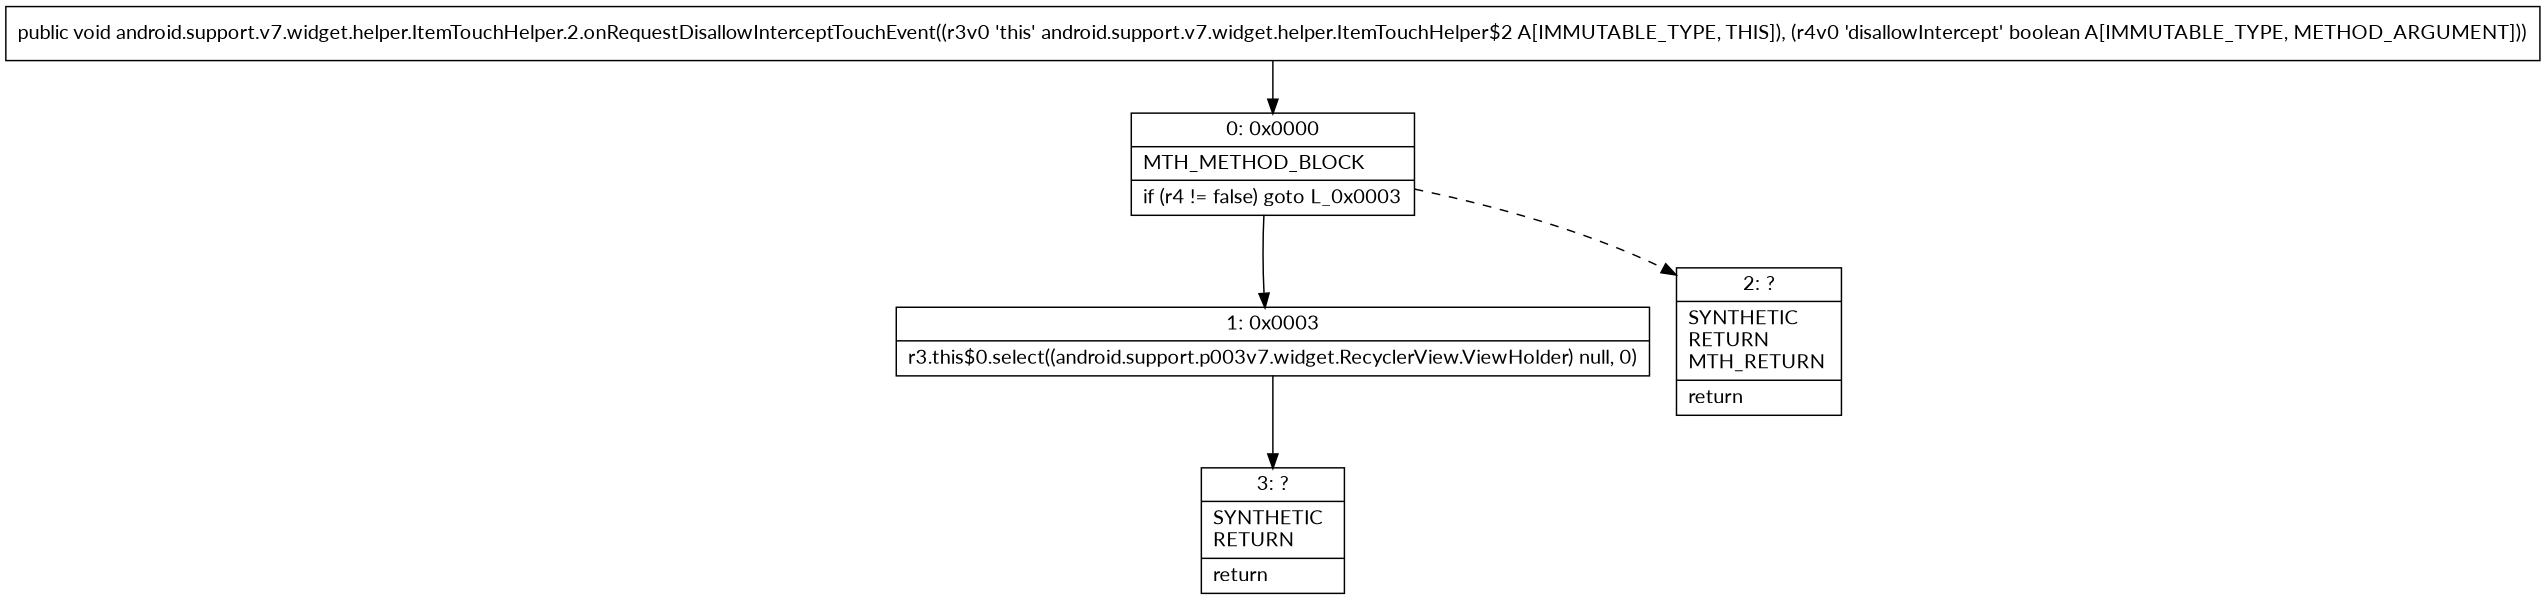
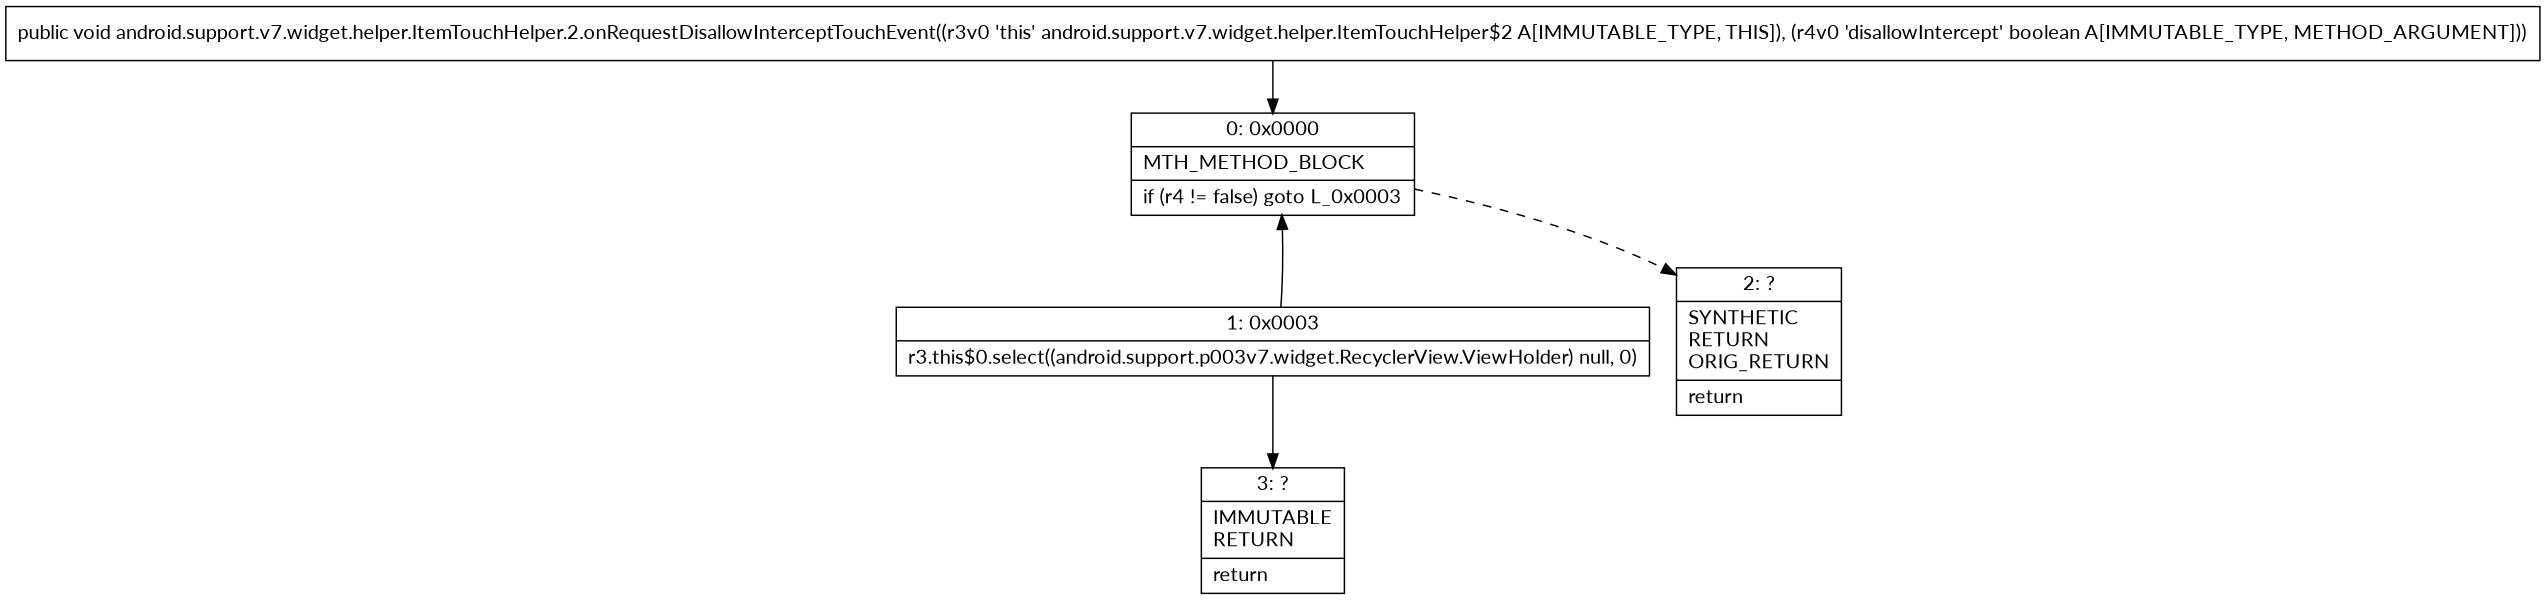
edge "0: 0x0000" -> "1: 0x0003": reversed
node "2: ?": text "MTH_RETURN" -> "ORIG_RETURN"
node "3: ?": text "SYNTHETIC" -> "IMMUTABLE"
